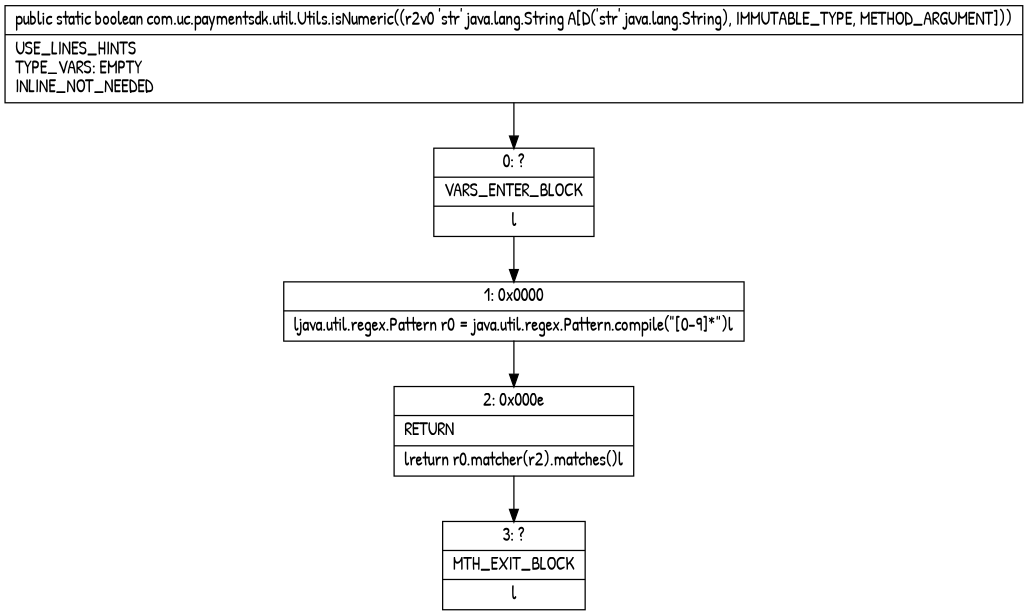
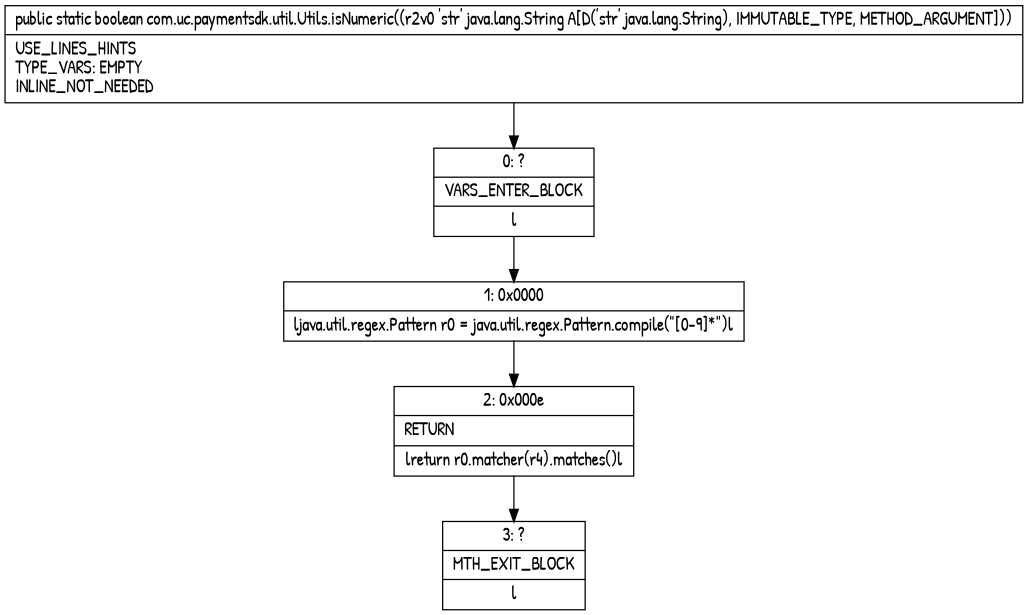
node "2: 0x000e": text "lreturn r0.matcher(r2).matches()l" -> "lreturn r0.matcher(r4).matches()l"
